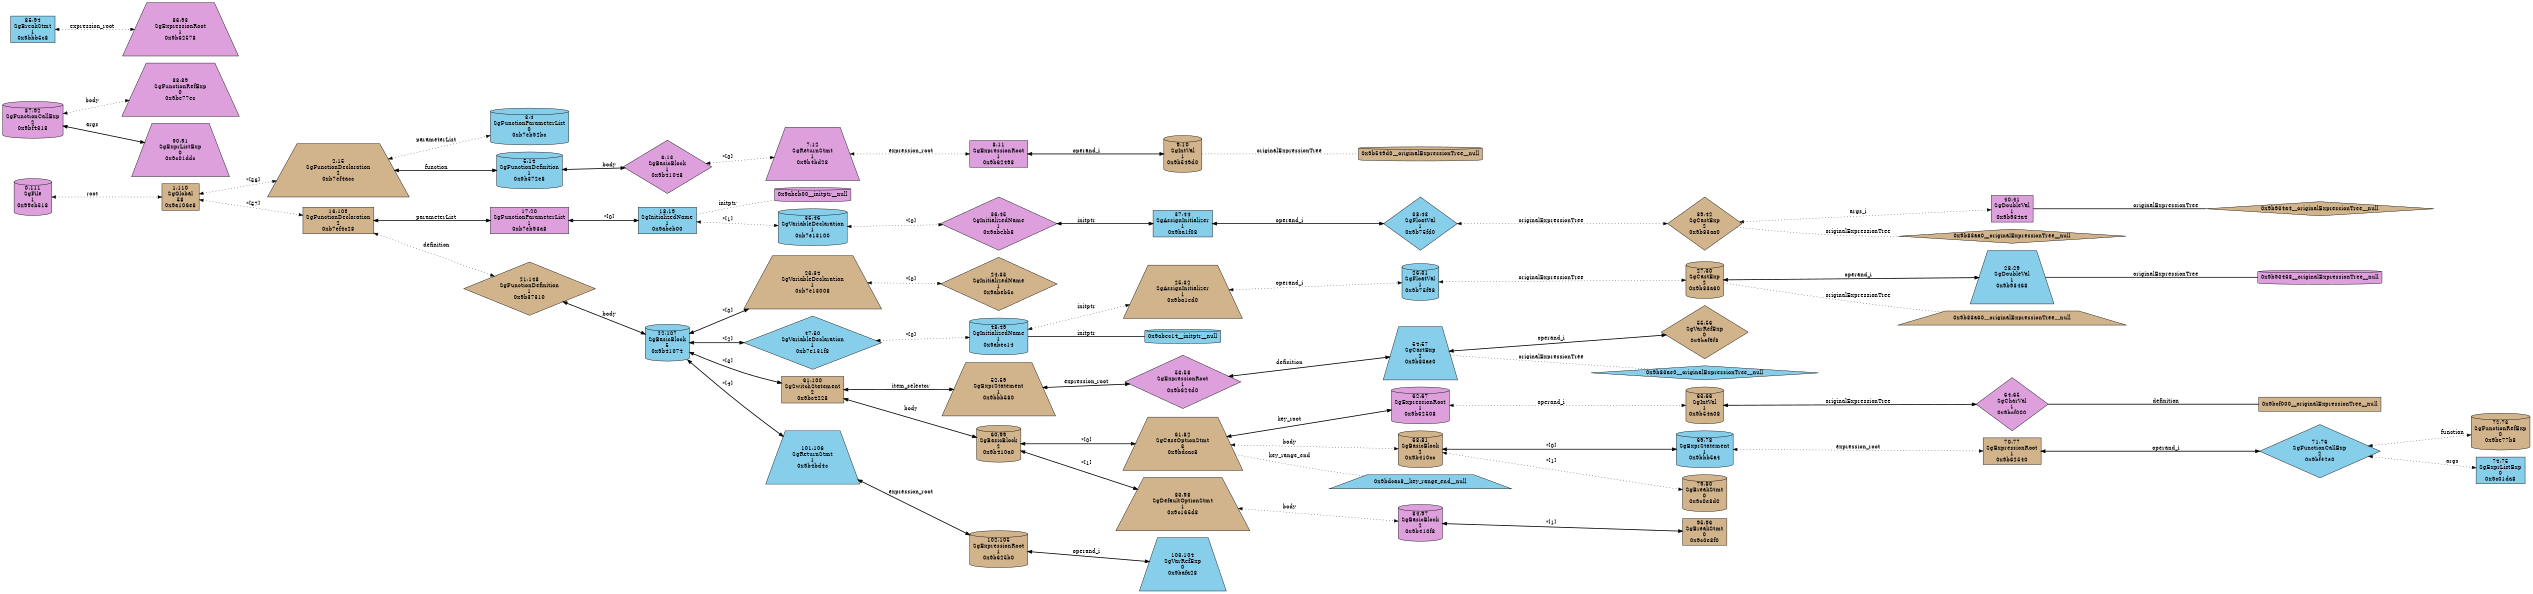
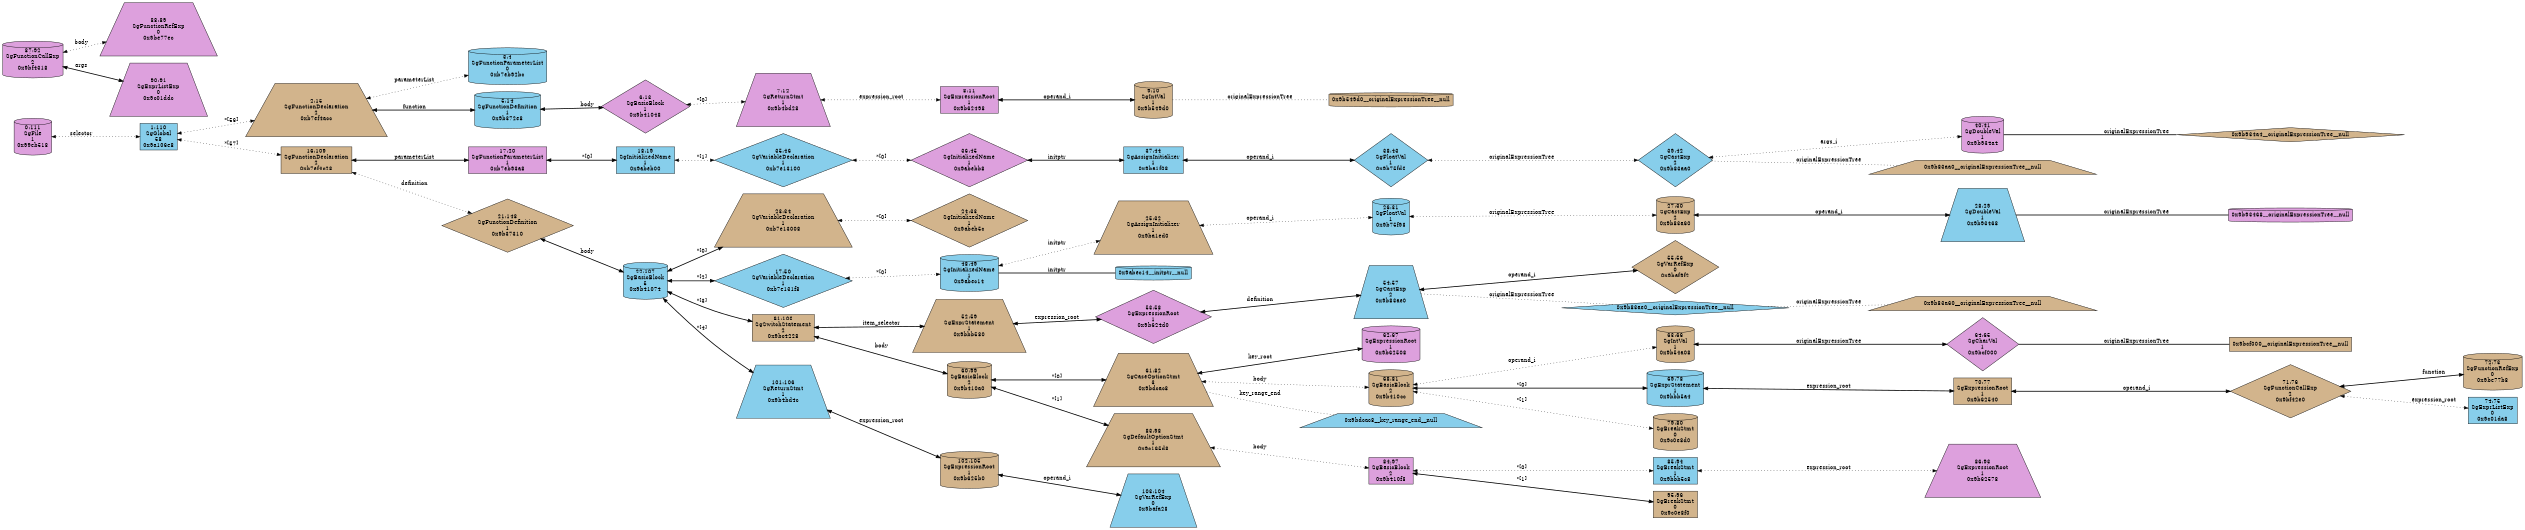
edge "0:111 SgFile 1 0x99eb518" -- "1:110 SgGlobal 58 0x9a106e8": label "root" -> "selector"
node "0x9abeb00__initptr__null": removed
node "1:110 SgGlobal 58 0x9a106e8": fillcolor tan -> skyblue
node "40:41 SgDoubleVal 1 0x9b934a4": shape box -> cylinder
node "39:42 SgCastExp 2 0x9b83aa0": fillcolor tan -> skyblue
node "35:46 SgVariableDeclaration 1 0xb7e13100": shape cylinder -> diamond
node "0x9b83aa0__originalExpressionTree__null": shape diamond -> trapezium
edge "27:30 SgCastExp 2 0x9b83a60" -- "0x9b83a60__originalExpressionTree__null": now "0x9b83ae0__originalExpressionTree__null" -- "0x9b83a60__originalExpressionTree__null"
node "55:56 SgVarRefExp 0 0x9baf9f8": label "55:56 SgVarRefExp 0 0x9baf9f8" -> "55:56 SgVarRefExp 0 0x9baf9f2"
node "47:50 SgVariableDeclaration 1 0xb7e131f8": label "47:50 SgVariableDeclaration 1 0xb7e131f8" -> "17:50 SgVariableDeclaration 1 0xb7e131f8"
edge "64:65 SgCharVal 1 0x9bcf000" -- "0x9bcf000__originalExpressionTree__null": label "definition" -> "originalExpressionTree"
edge "62:67 SgExpressionRoot 1 0x9b62508" -- "63:66 SgIntVal 1 0x9b54a08": now "68:81 SgBasicBlock 2 0x9b410cc" -- "63:66 SgIntVal 1 0x9b54a08"
edge "72:73 SgFunctionRefExp 0 0x9be77b8" -- "71:76 SgFunctionCallExp 2 0x9bf42e0": style dotted -> bold
edge "69:78 SgExprStatement 1 0x9bbb5a4" -- "70:77 SgExpressionRoot 1 0x9b62540": style dotted -> bold
node "71:76 SgFunctionCallExp 2 0x9bf42e0": fillcolor skyblue -> tan
edge "71:76 SgFunctionCallExp 2 0x9bf42e0" -- "74:75 SgExprListExp 0 0x9c01da8": label "args" -> "expression_root"
edge "84:97 SgBasicBlock 2 0x9b410f8" -- "85:94 SgBreakStmt 1 0x9bbb5c8": added, label "*[0]"
node "84:97 SgBasicBlock 2 0x9b410f8": shape cylinder -> box
